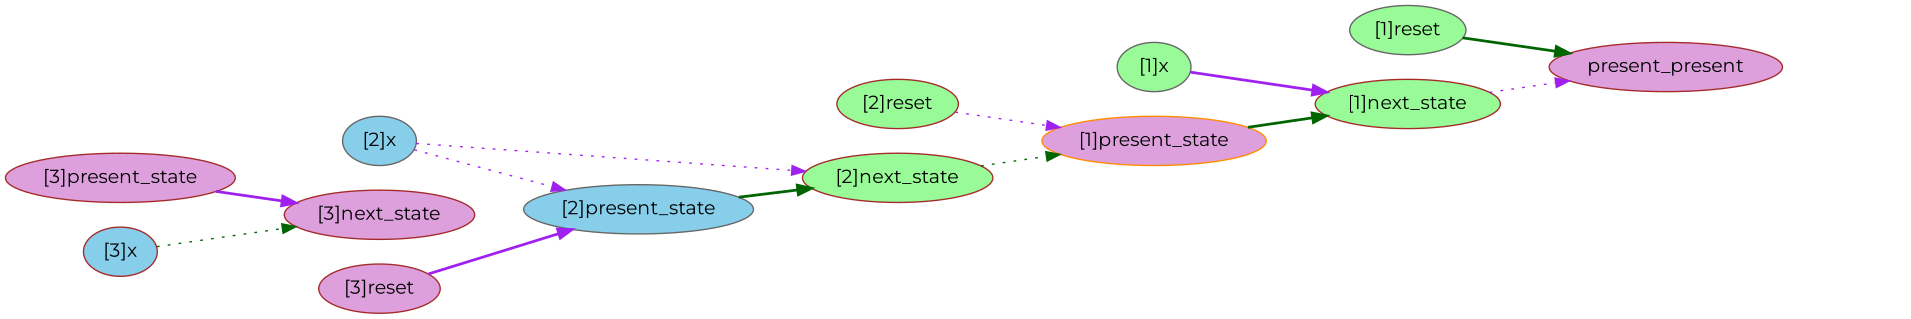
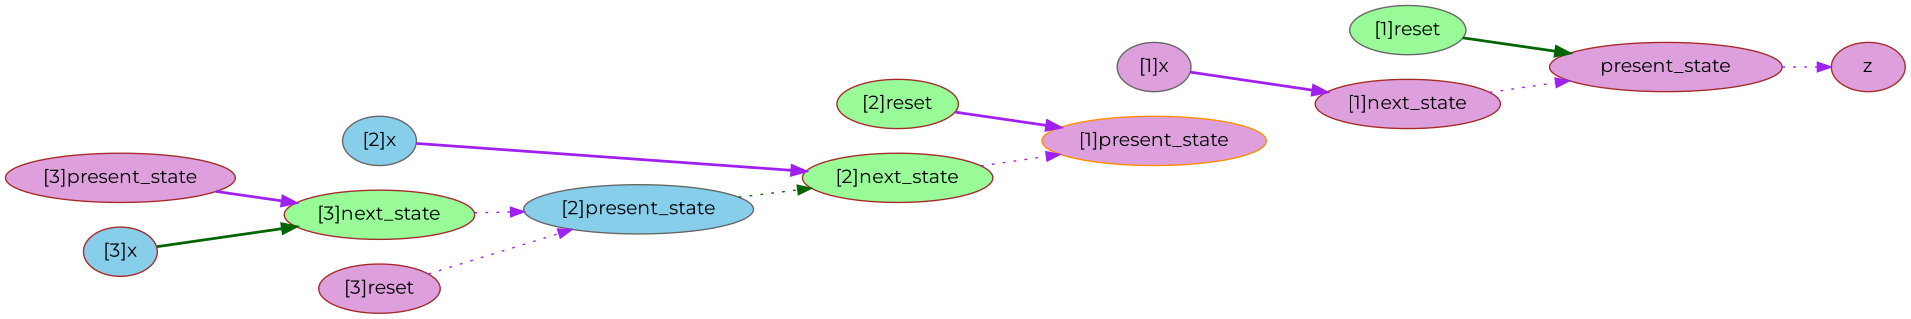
node "[1]x": fillcolor palegreen -> plum
node "present_present": label "present_present" -> "present_state"
node "z": added
node "[1]next_state": fillcolor palegreen -> plum
edge "[2]reset" -> "[1]present_state": style dotted -> bold
edge "[1]present_state" -> "[1]next_state": removed
edge "[2]x" -> "[2]next_state": style dotted -> bold
edge "[2]next_state" -> "[1]present_state": color darkgreen -> purple
edge "[2]x" -> "[2]present_state": now "[3]next_state" -> "[2]present_state"
edge "[2]present_state" -> "[2]next_state": style bold -> dotted
node "[3]next_state": fillcolor plum -> palegreen
edge "[3]x" -> "[3]next_state": style dotted -> bold
edge "[3]reset" -> "[2]present_state": style bold -> dotted
